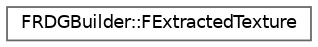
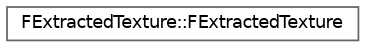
node "FRDGBuilder::FExtractedTexture": label "FRDGBuilder::FExtractedTexture" -> "FExtractedTexture::FExtractedTexture"
